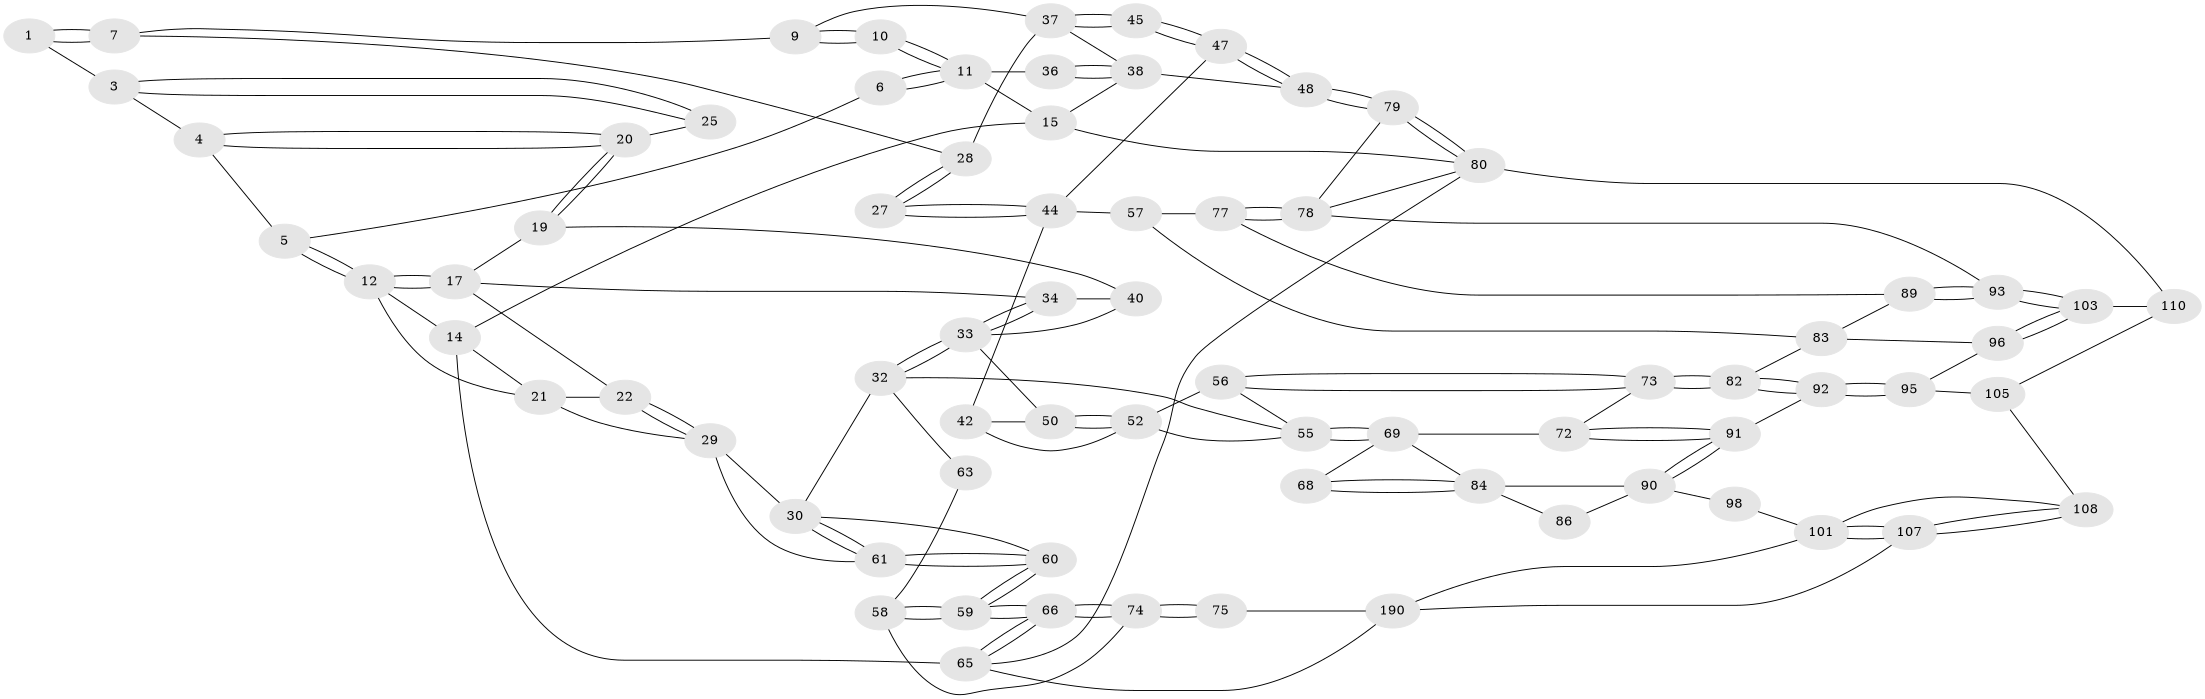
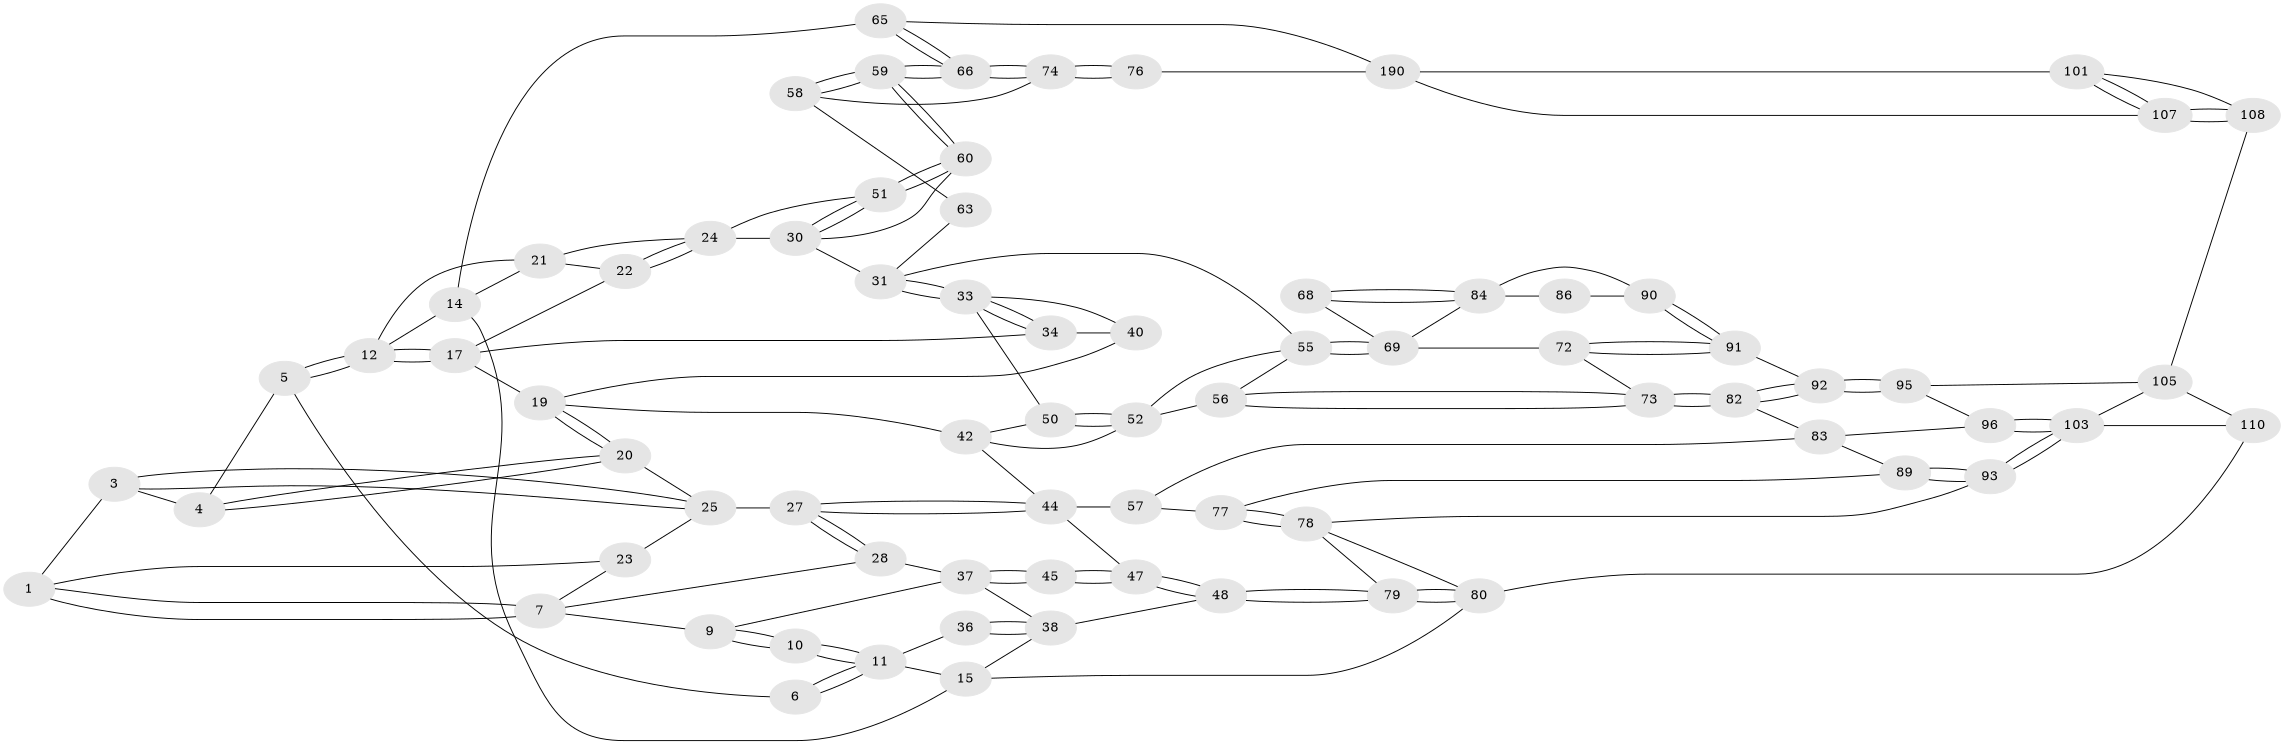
node "32": label "32" -> "31"
edge "80" -- "65": removed
edge "105" -- "103": added
edge "19" -- "42": added
node "29": label "29" -> "24"
node "98": removed
edge "25" -- "27": added
node "23": added
node "61": label "61" -> "51"
node "75": label "75" -> "76"
